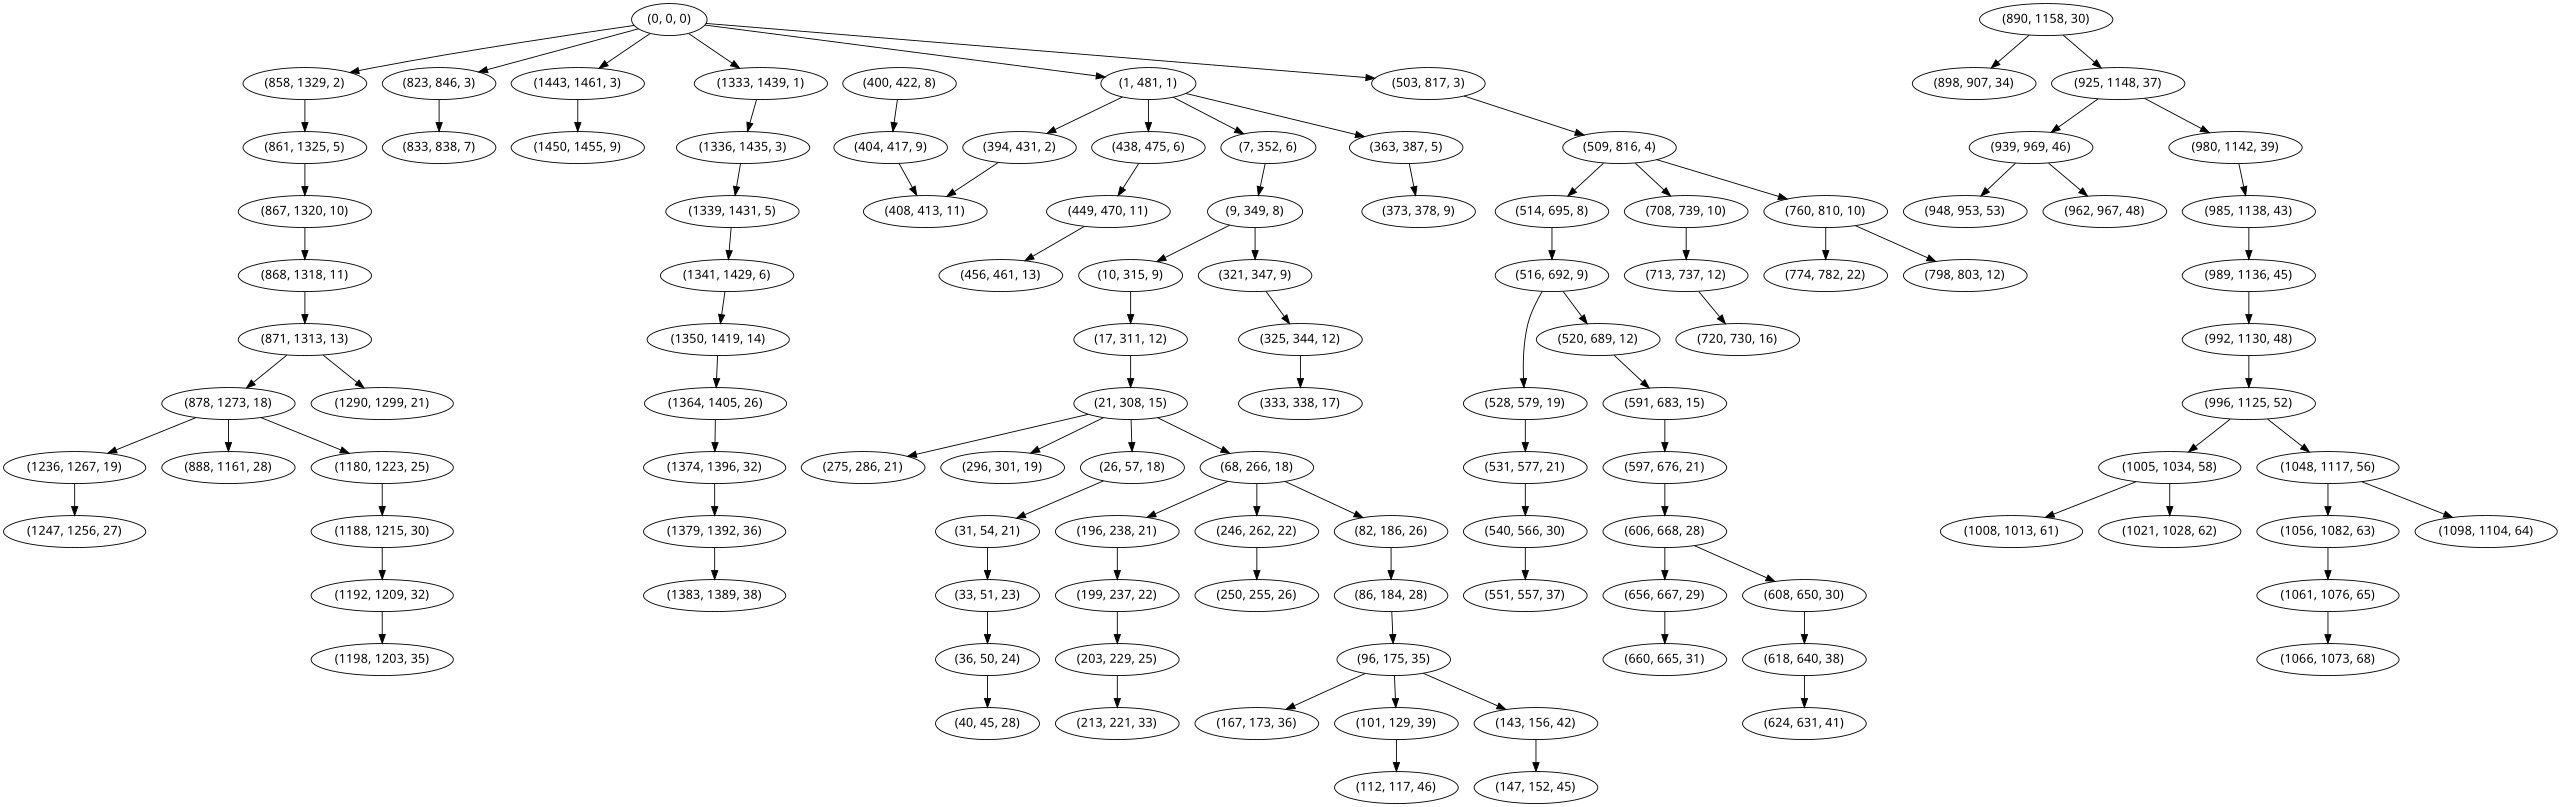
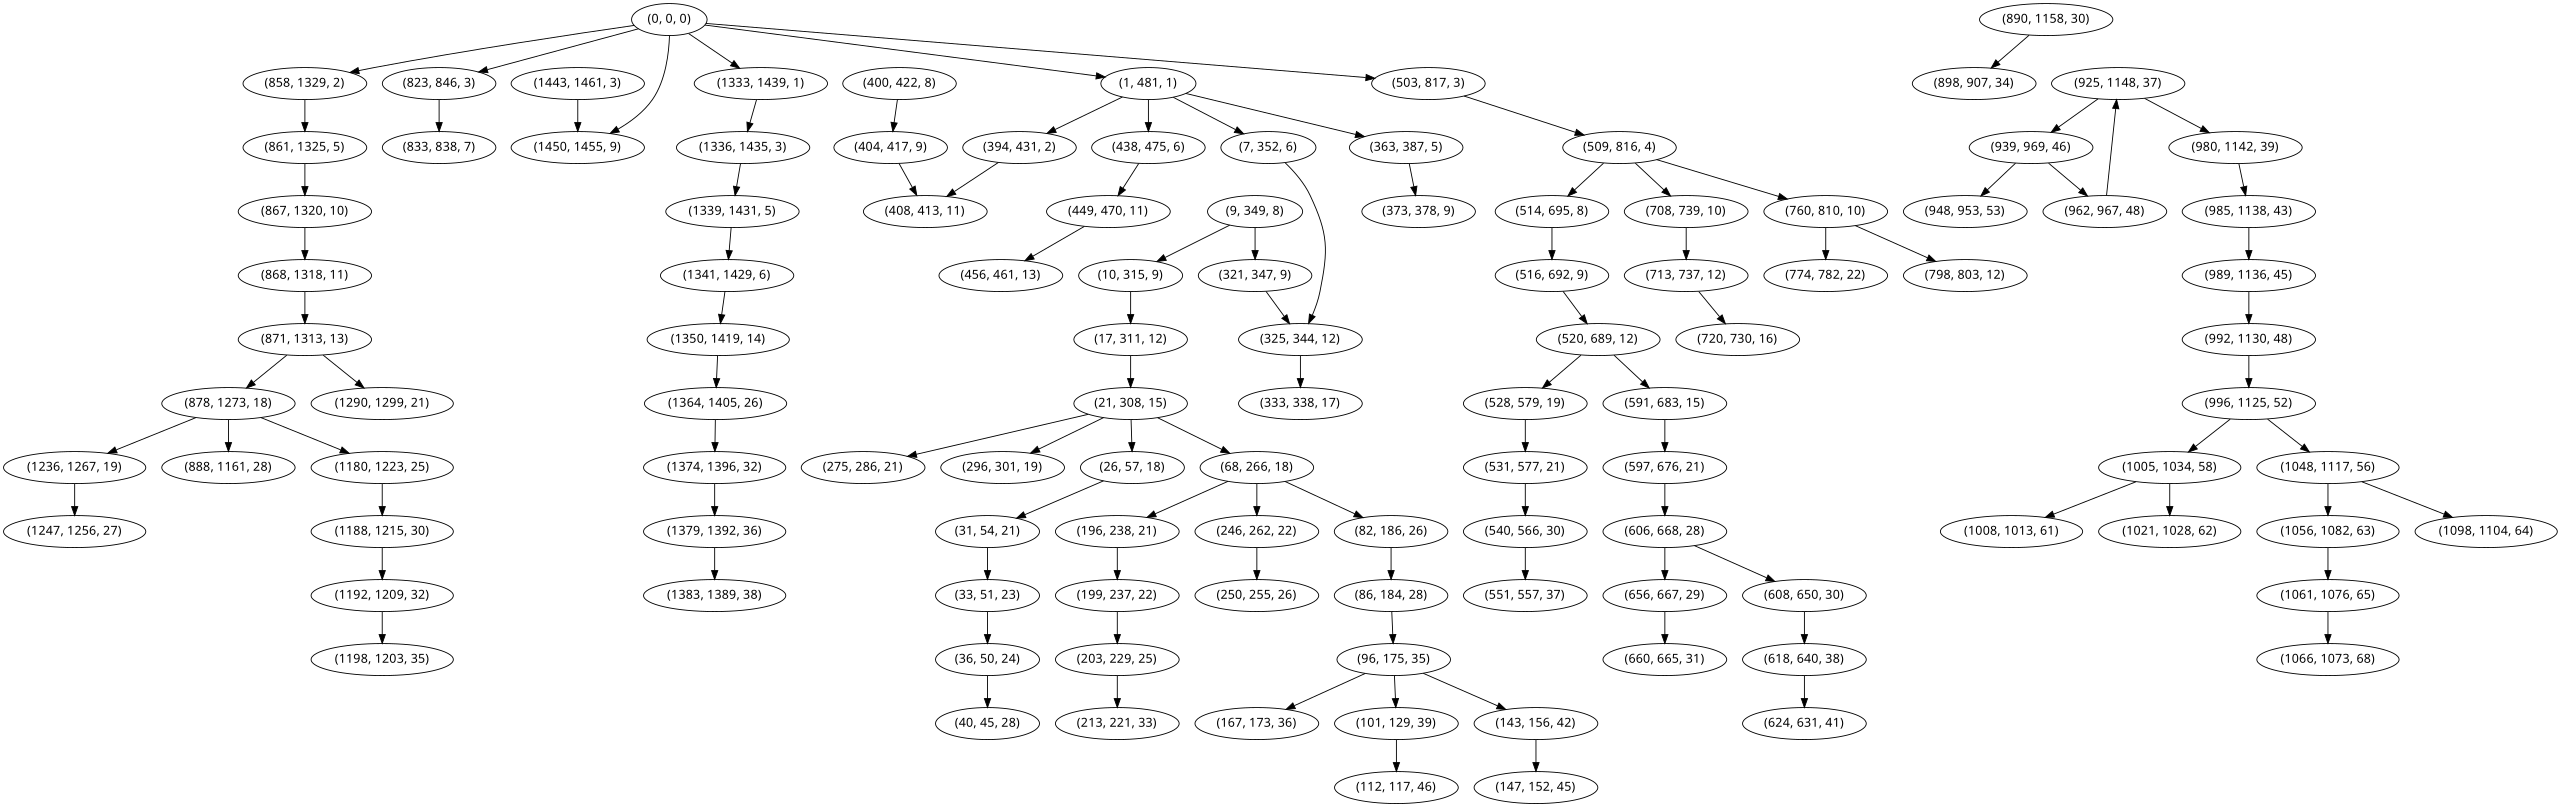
edge "(0, 0, 0)" -> "(1443, 1461, 3)": now "(0, 0, 0)" -> "(1450, 1455, 9)"
edge "(890, 1158, 30)" -> "(925, 1148, 37)": now "(962, 967, 48)" -> "(925, 1148, 37)"
edge "(7, 352, 6)" -> "(9, 349, 8)": now "(7, 352, 6)" -> "(325, 344, 12)"
edge "(516, 692, 9)" -> "(528, 579, 19)": now "(520, 689, 12)" -> "(528, 579, 19)"
